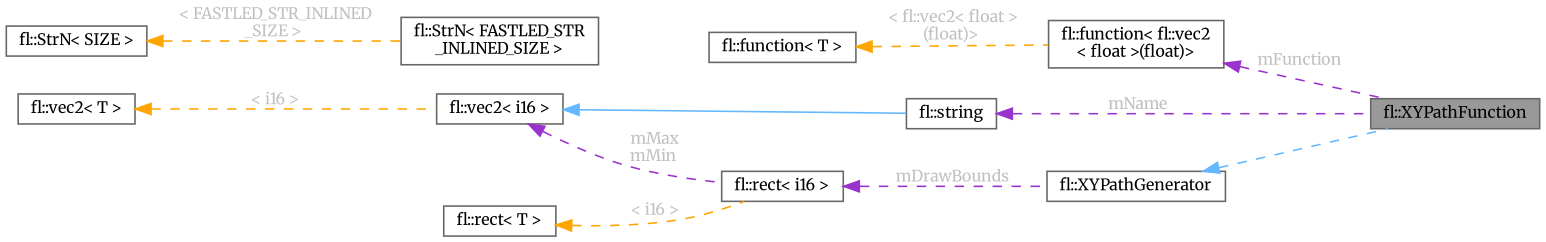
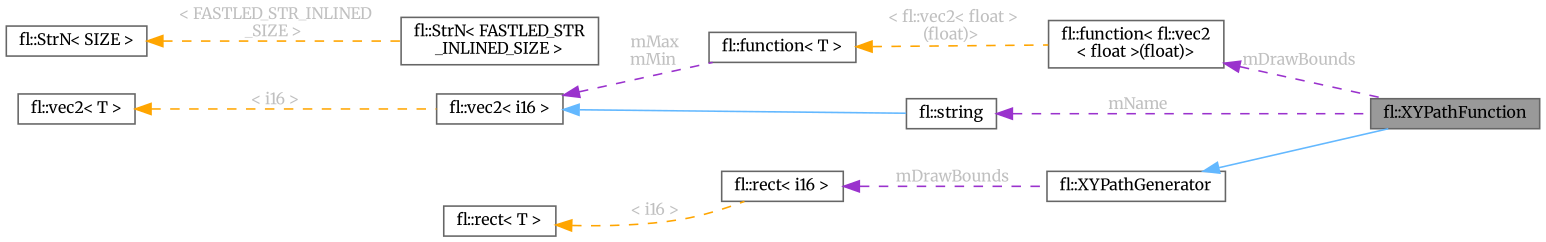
edge "fl::XYPathFunction" -> "fl::function< fl::vec2 < float >(float)>": label " mFunction" -> " mDrawBounds"
edge "fl::XYPathFunction" -> "fl::XYPathGenerator": style dashed -> solid
edge "fl::rect< i16 >" -> "fl::vec2< i16 >": now "fl::function< T >" -> "fl::vec2< i16 >"
